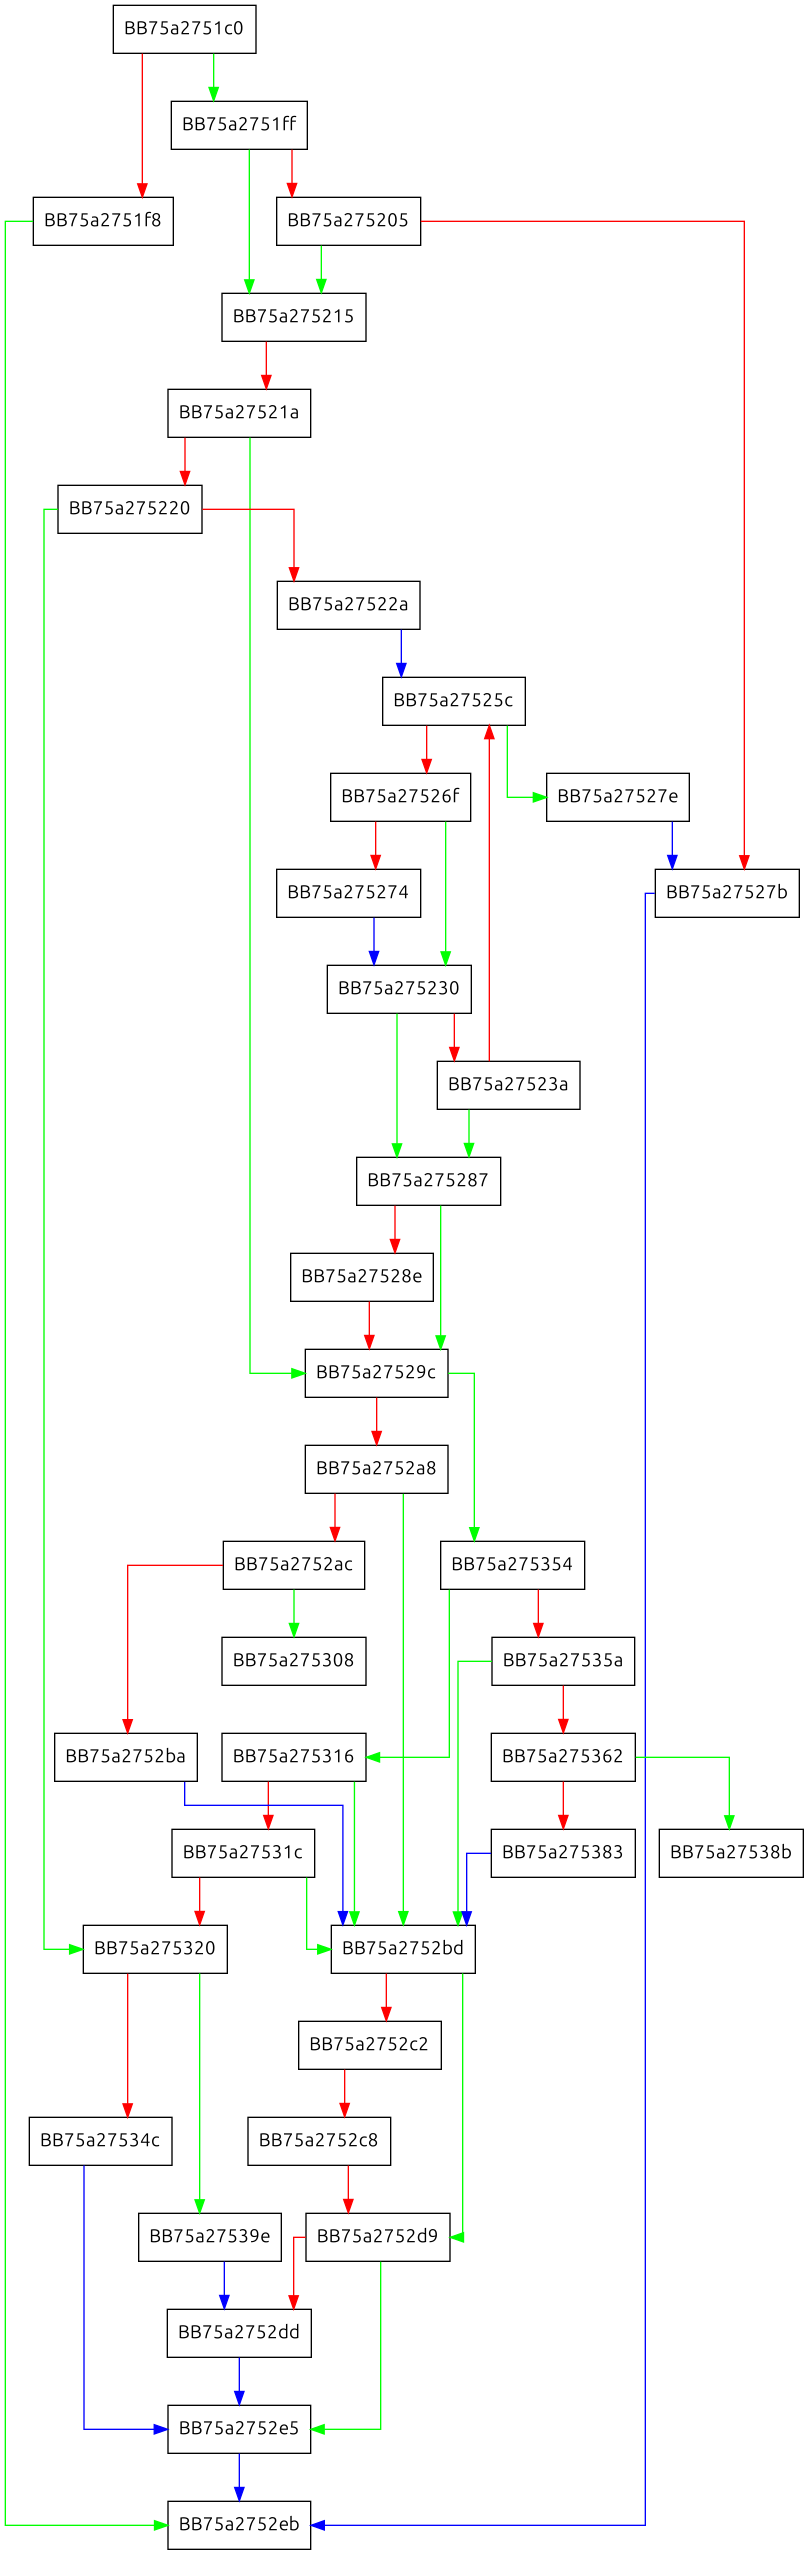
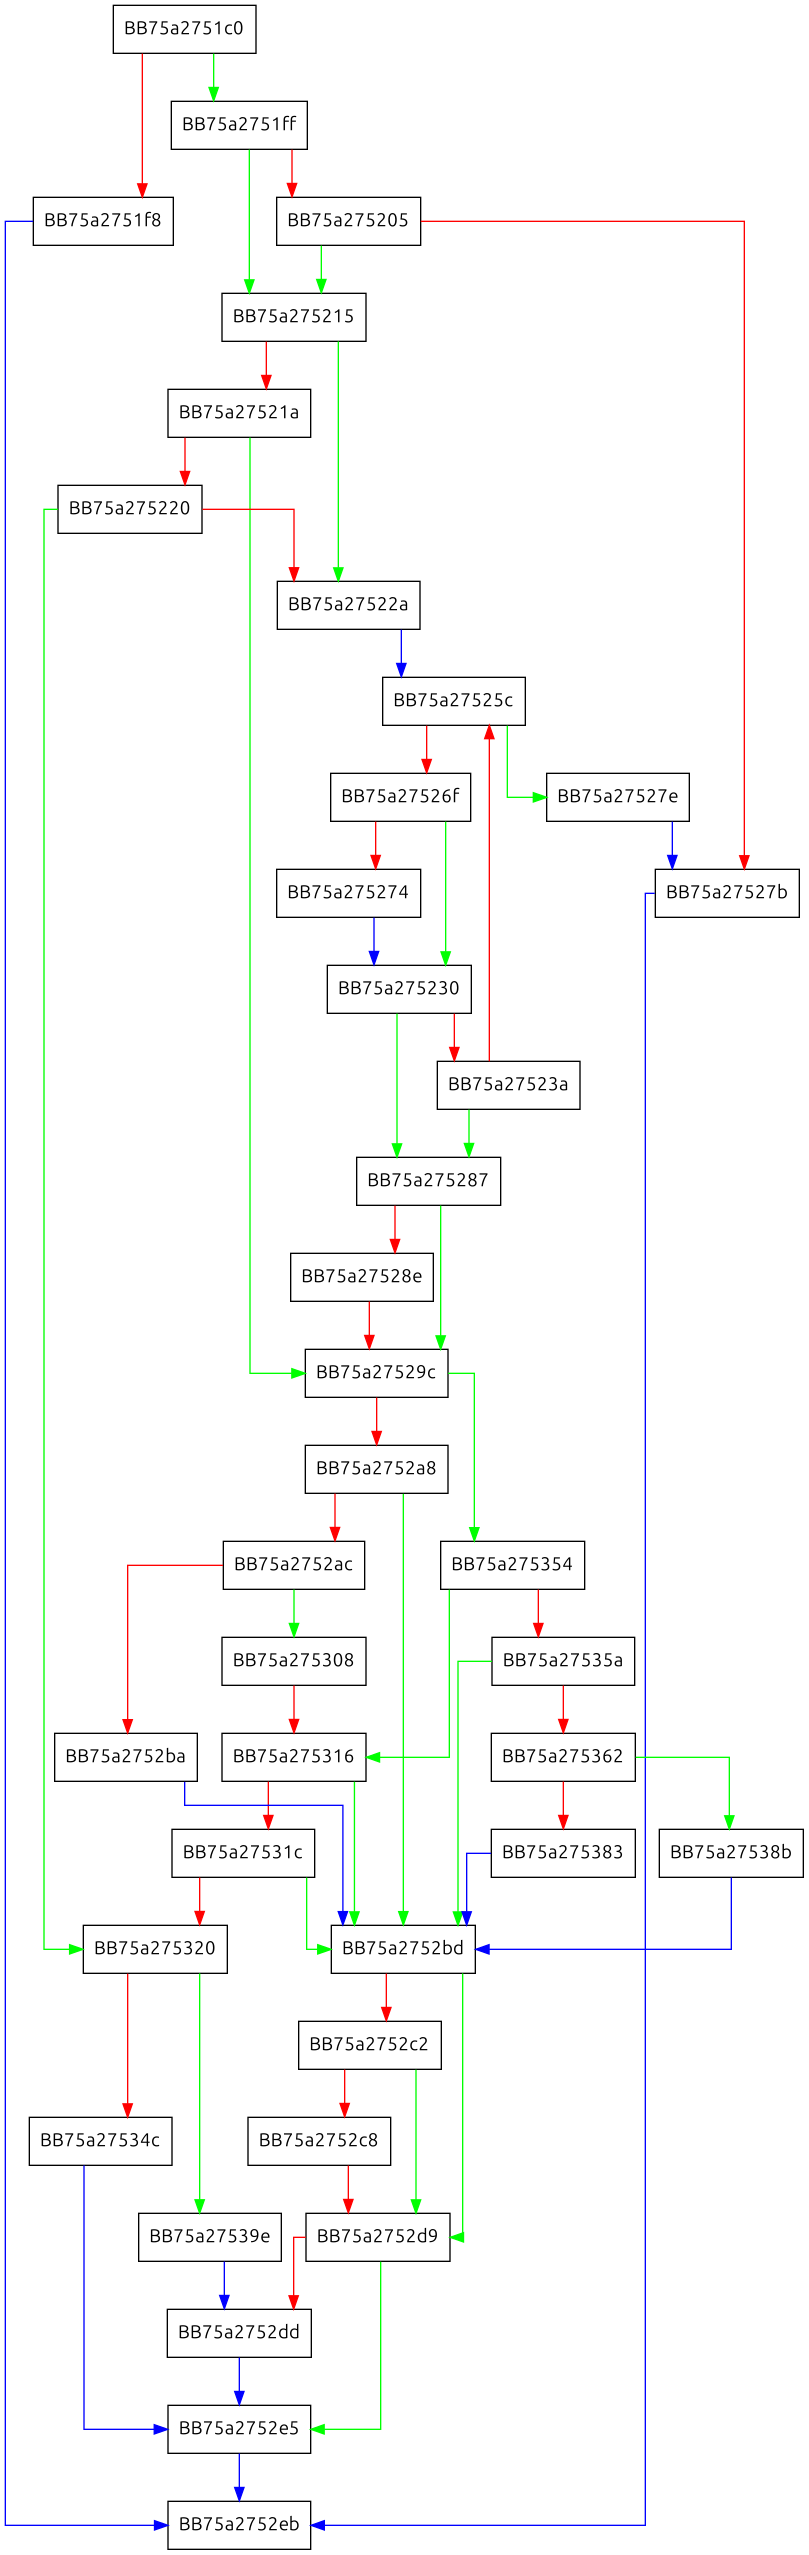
edge "BB75a275215" -> "BB75a27522a": added
edge "BB75a2751f8" -> "BB75a2752eb": color green -> blue
edge "BB75a275308" -> "BB75a275316": added
edge "BB75a27538b" -> "BB75a2752bd": added
edge "BB75a2752c2" -> "BB75a2752d9": added
